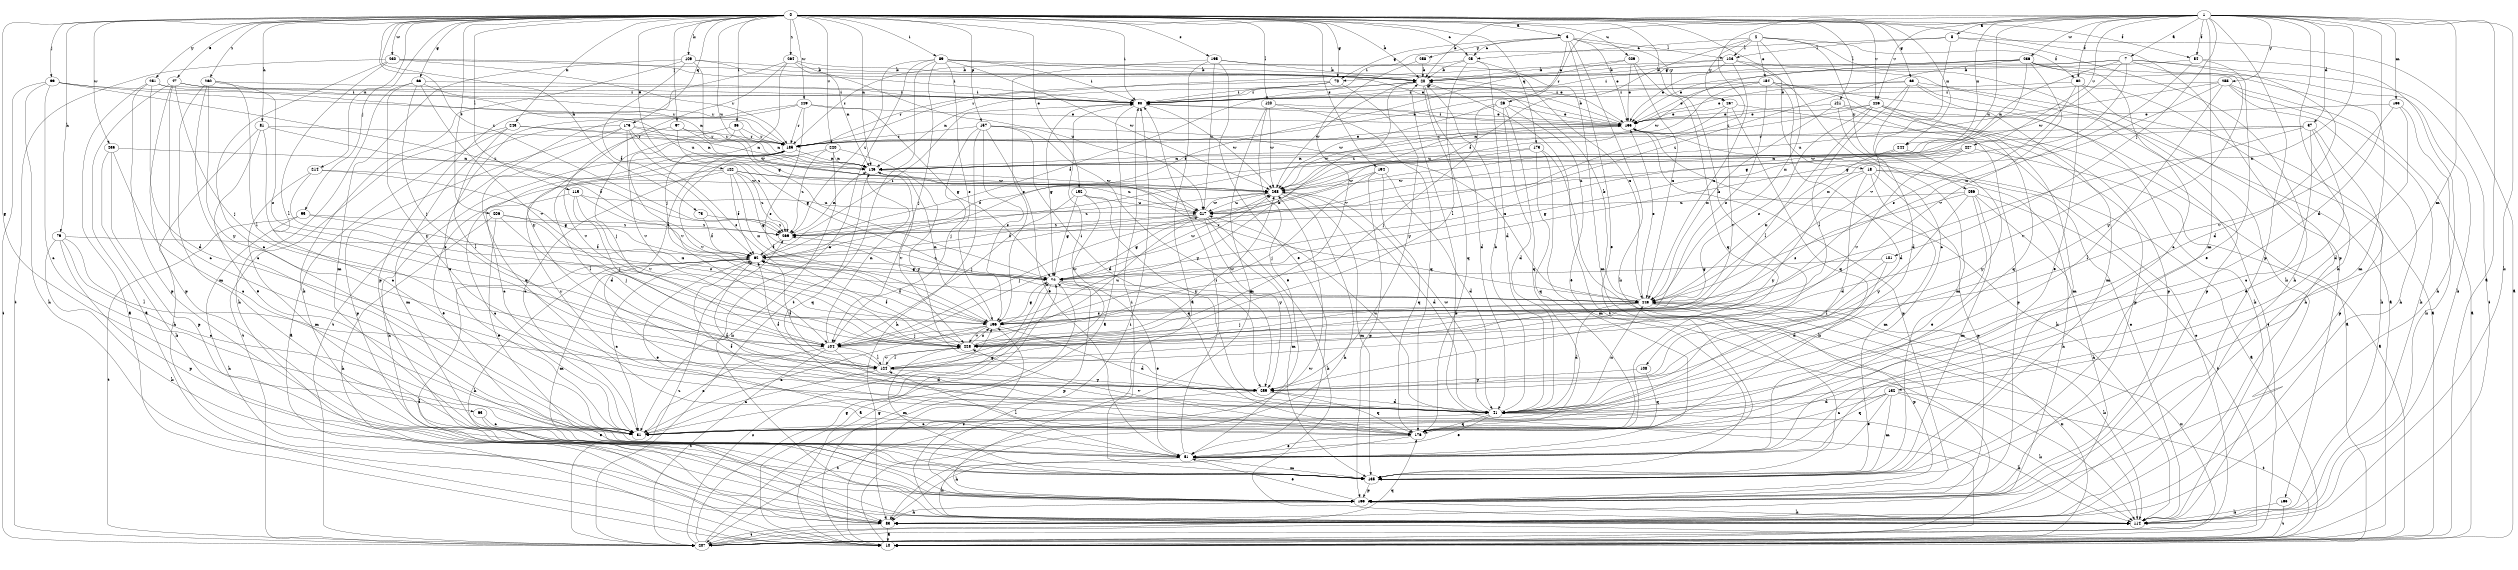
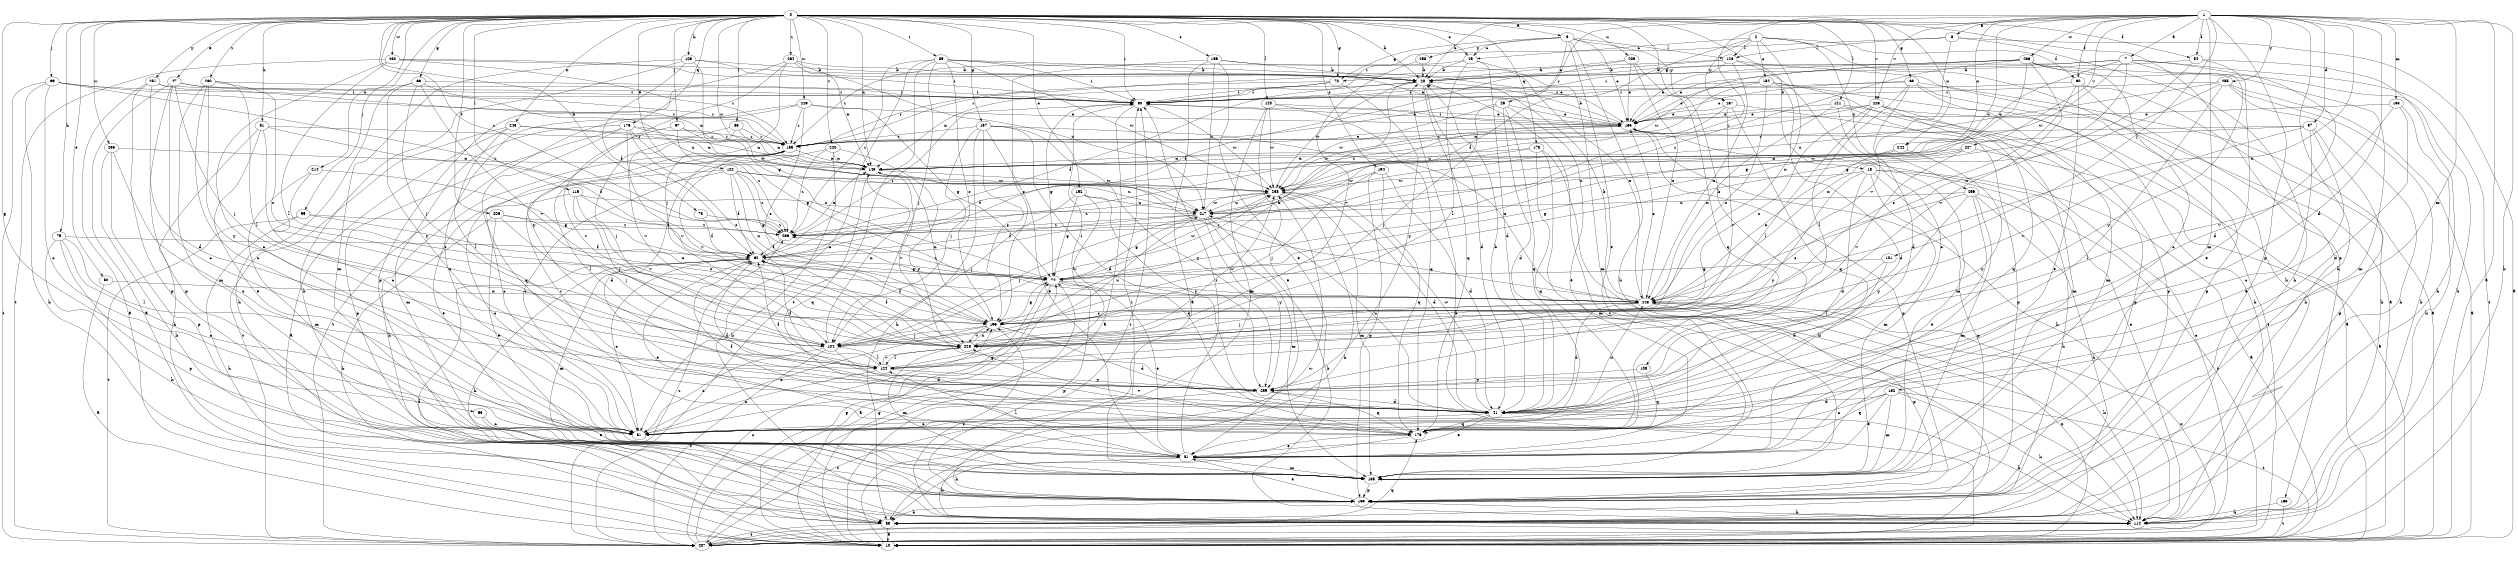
edge "214" -> "238": removed, label "w"
node "50": added
